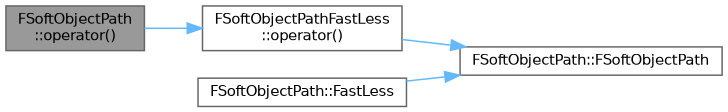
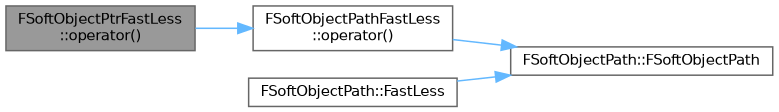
node "FSoftObjectPath ::operator()": label "FSoftObjectPath ::operator()" -> "FSoftObjectPtrFastLess ::operator()"
